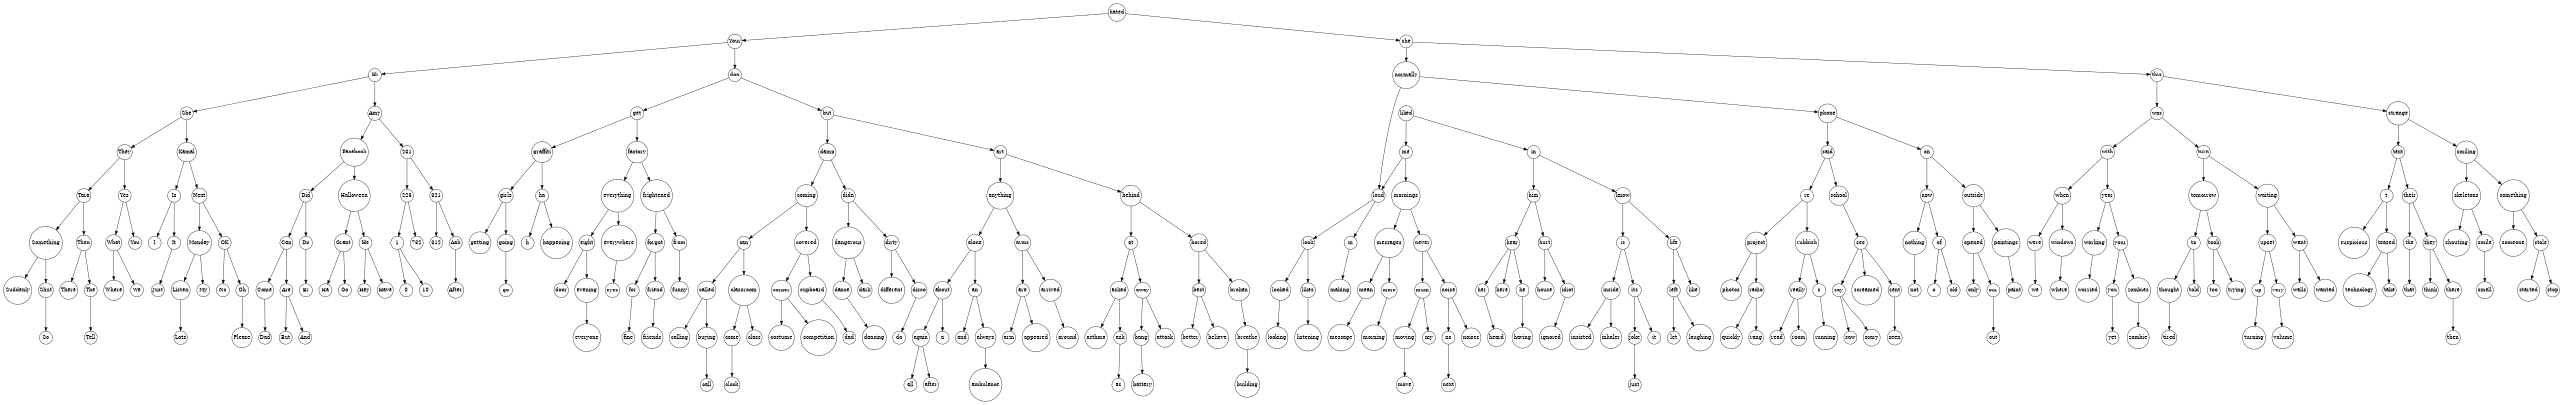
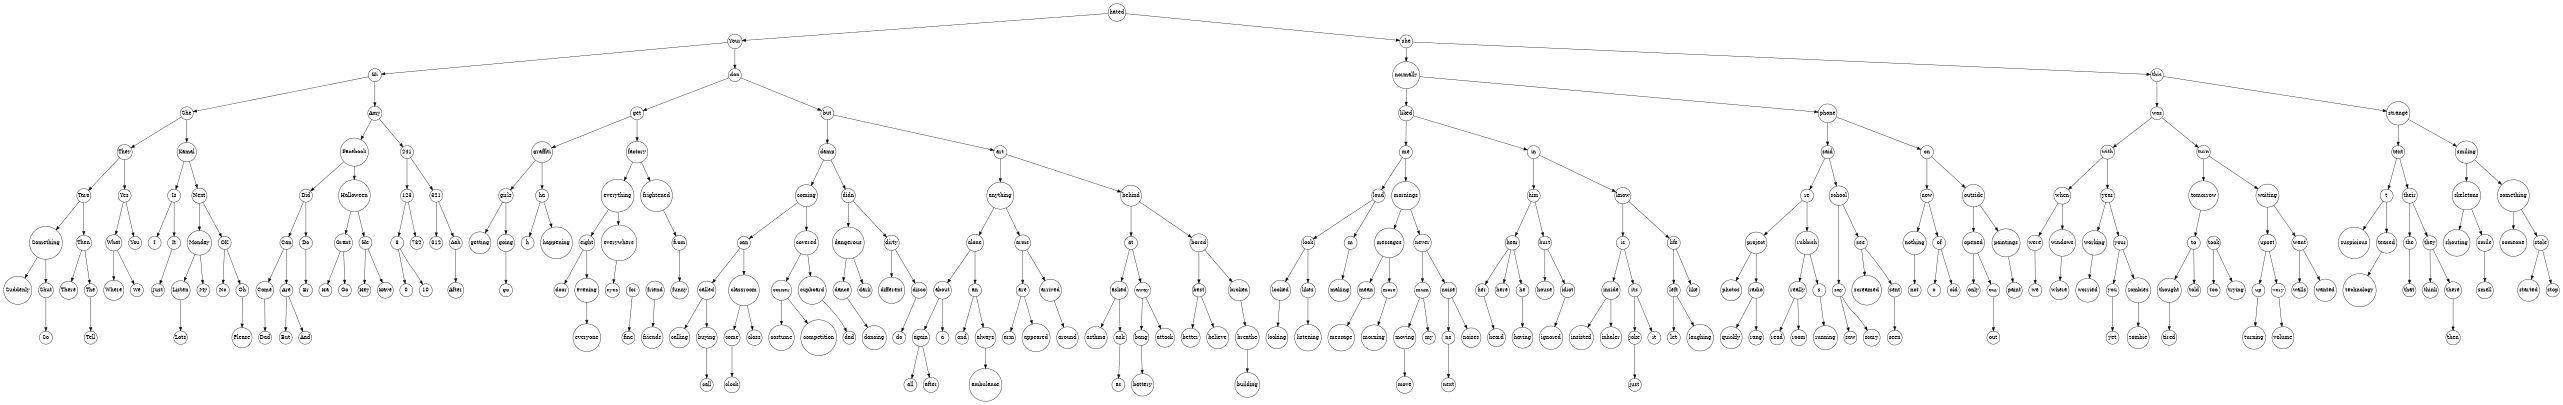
edge "normally" -> "loud": now "normally" -> "liked"
node "231": label "231" -> "241"
node "223": label "223" -> "123"
edge "tomorrow" -> "took": removed
node "1": label "1" -> "3"
node "forgot": removed
edge "see" -> "say": now "school" -> "say"
node "take": removed
